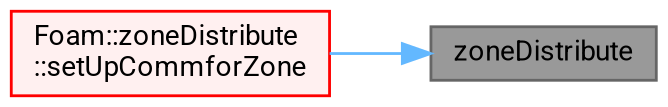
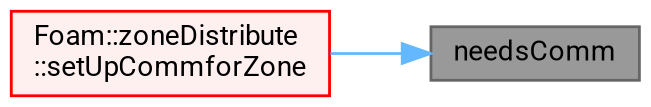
node "zoneDistribute": label "zoneDistribute" -> "needsComm"
